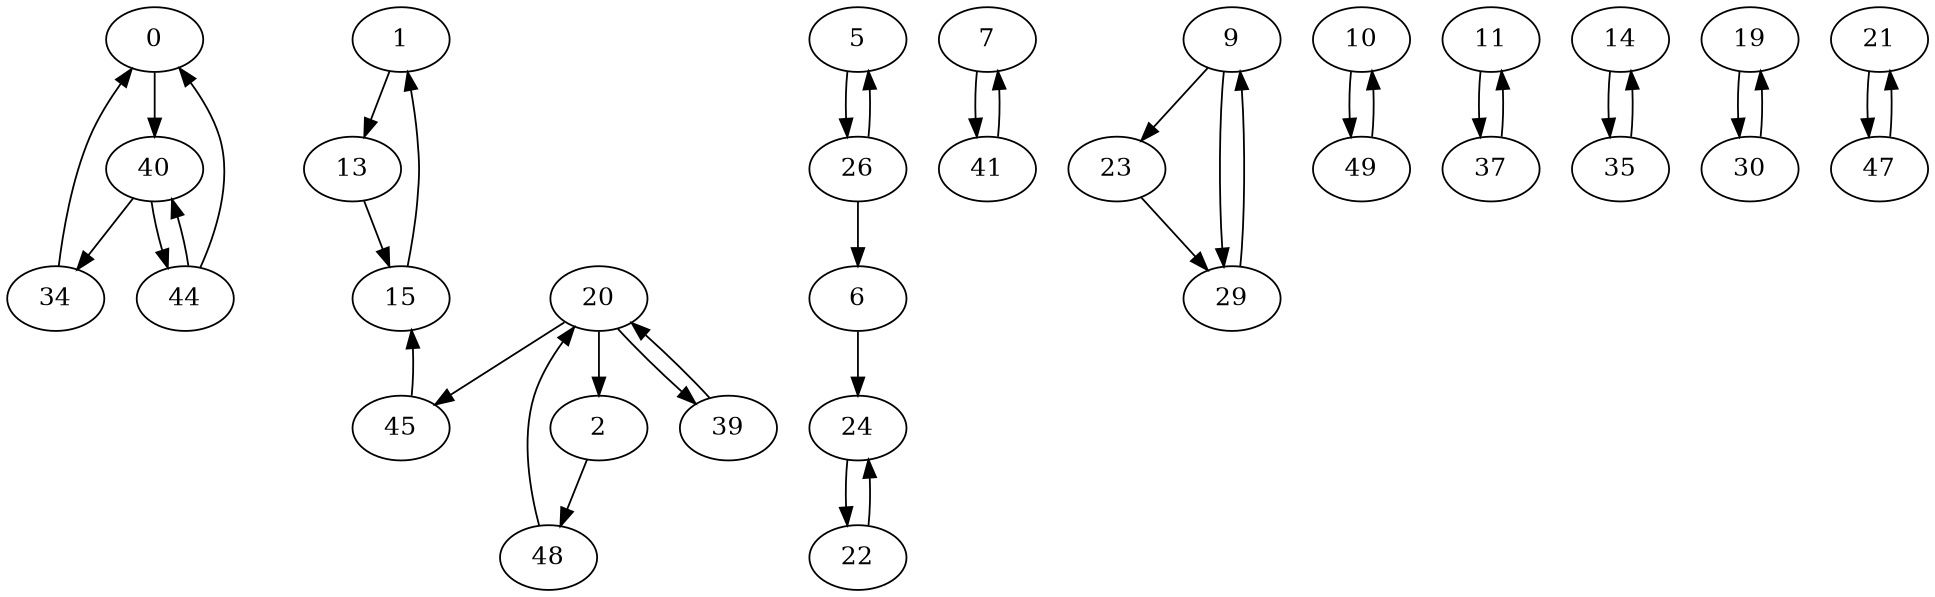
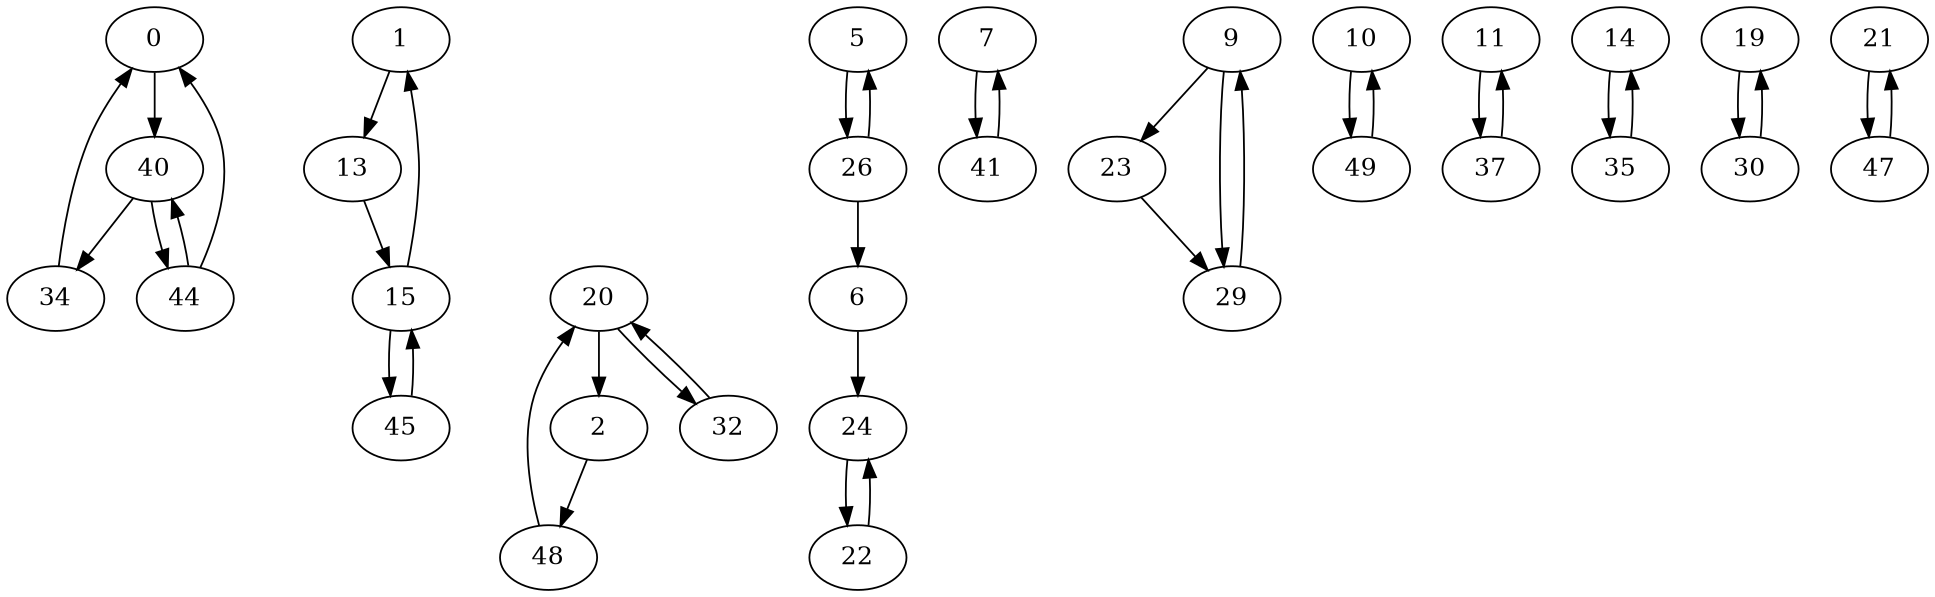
edge "20" -> "45": now "15" -> "45"
node "39": label "39" -> "32"
